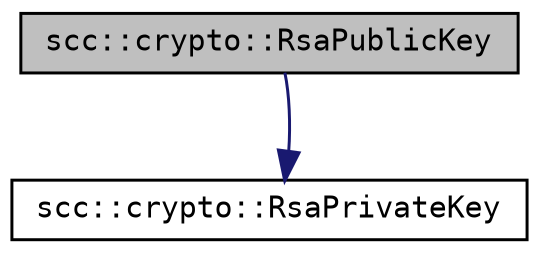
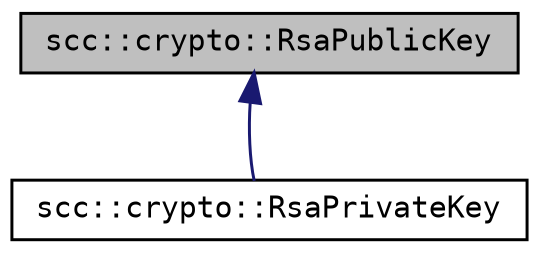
edge "scc::crypto::RsaPublicKey" -> "scc::crypto::RsaPrivateKey": reversed
